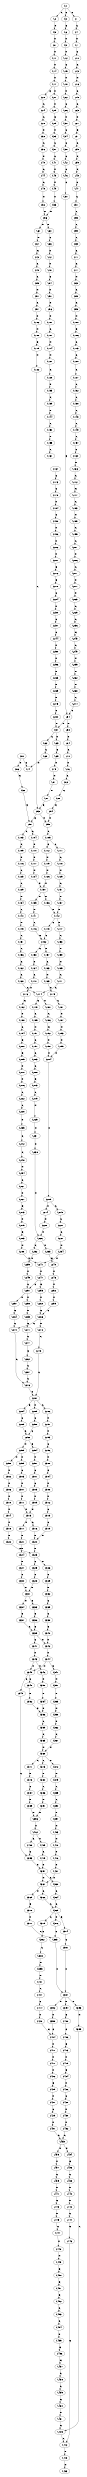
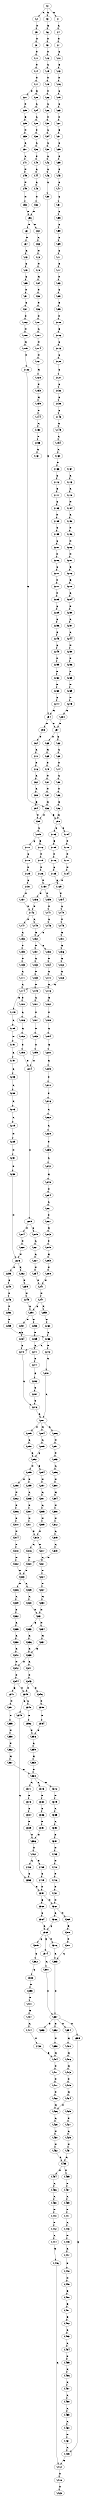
edge "S80" -> "S74": reversed
edge "S393" -> "S399": now "S387" -> "S399"
edge "S422" -> "S425": now "S422" -> "S426"
